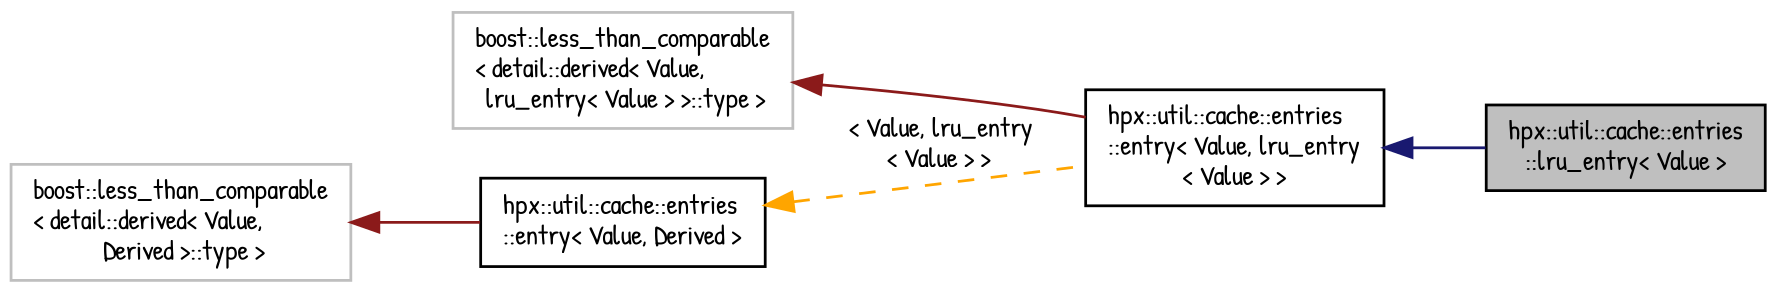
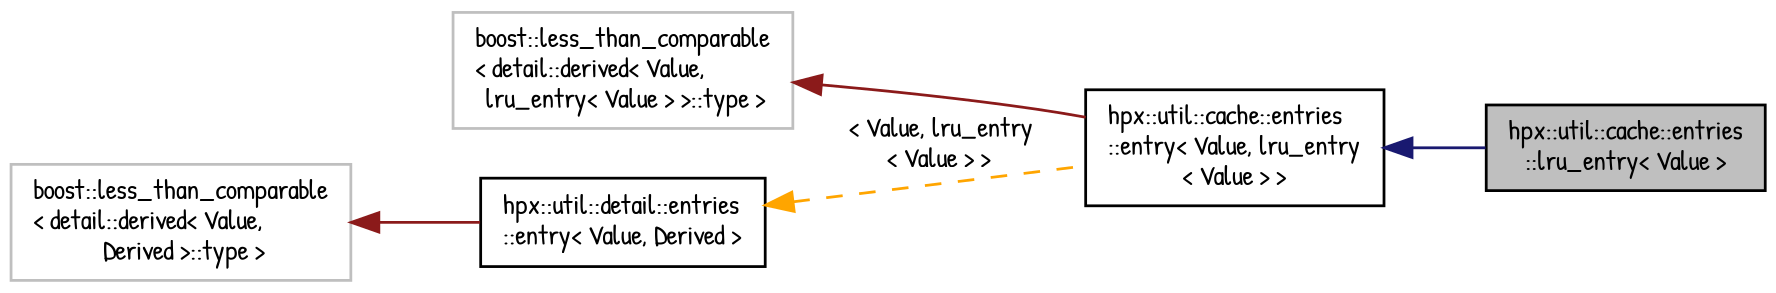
node "hpx::util::cache::entries ::entry< Value, Derived >": label "hpx::util::cache::entries ::entry< Value, Derived >" -> "hpx::util::detail::entries ::entry< Value, Derived >"
